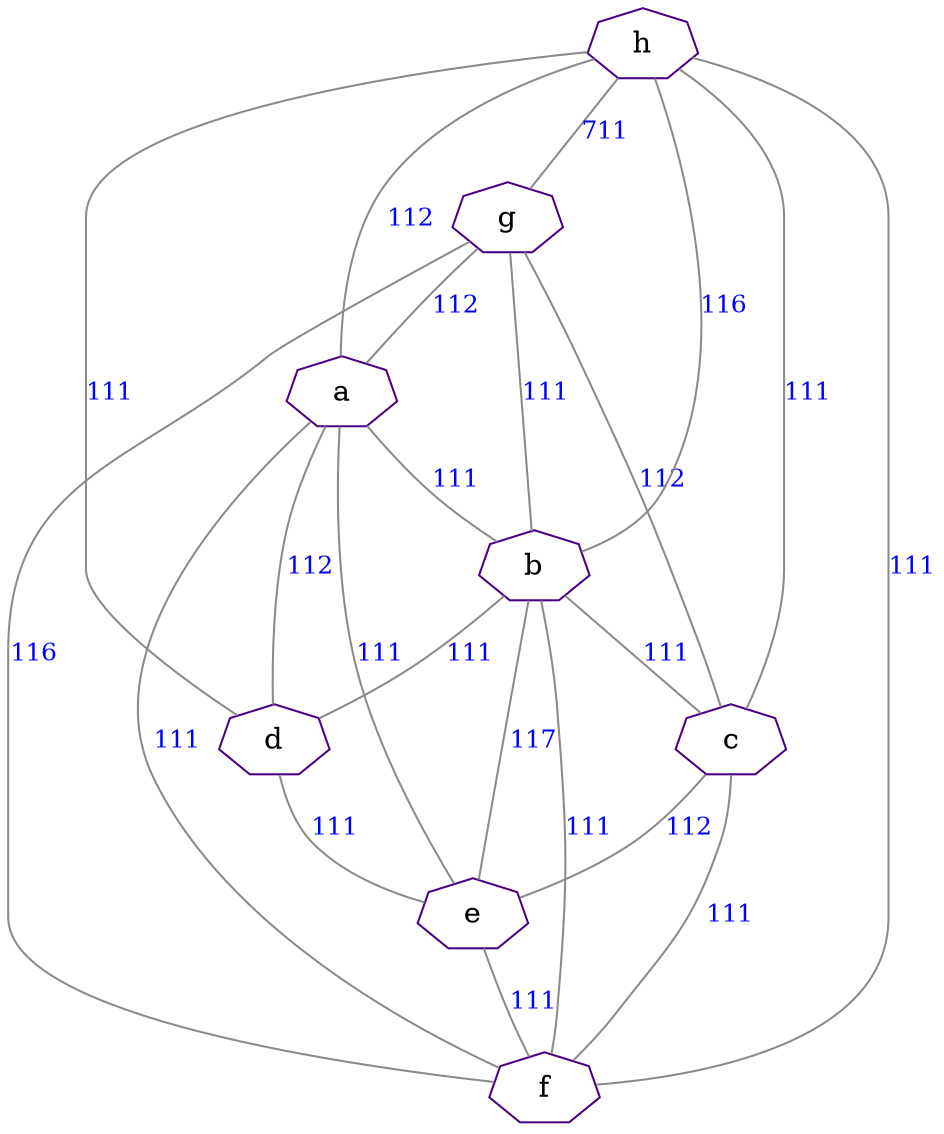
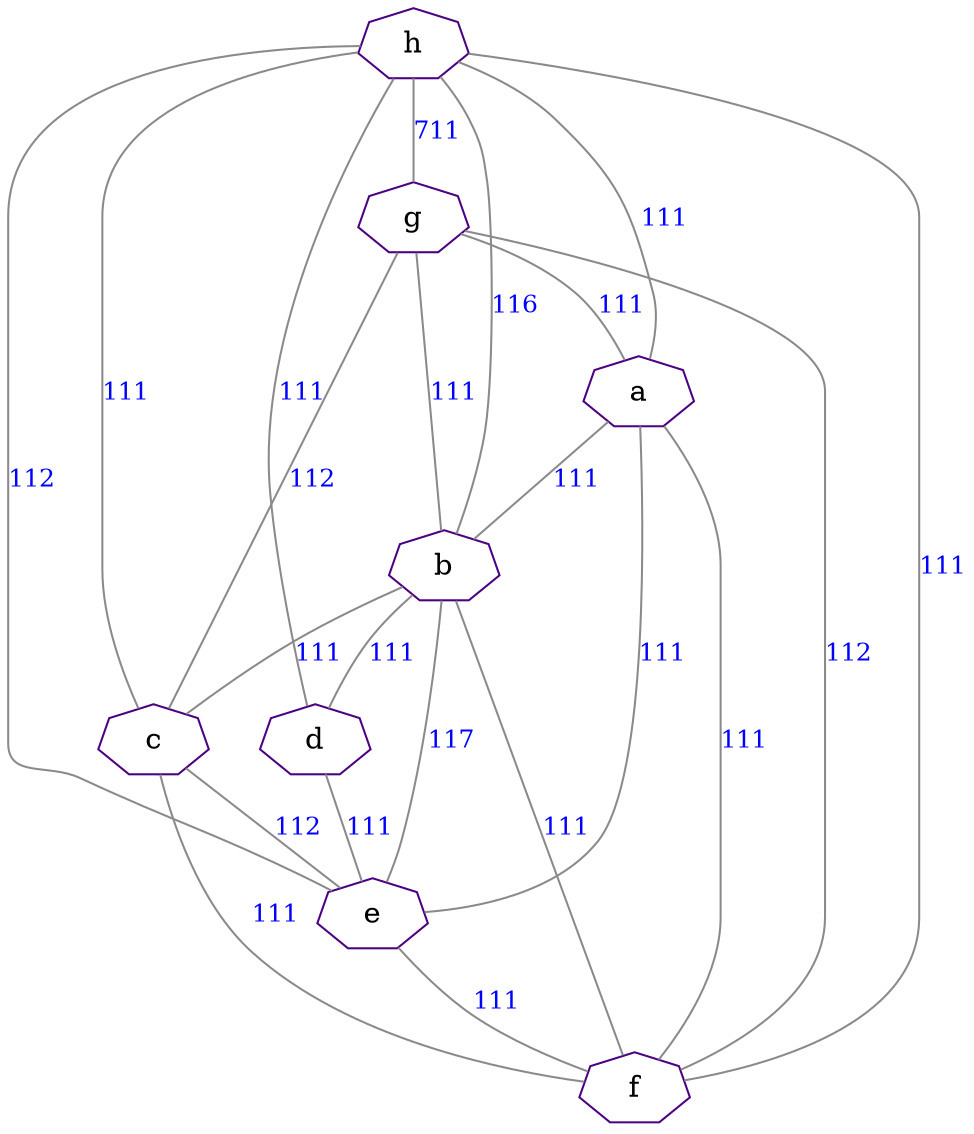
edge "h" -- "a": label "112" -> "111"
edge "g" -- "a": label "112" -> "111"
edge "h" -- "e": added, label "112"
edge "a" -- "d": removed, label "112"
edge "g" -- "f": label "116" -> "112"
